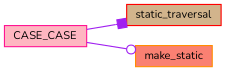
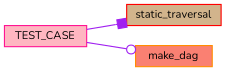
node "CASE_CASE": label "CASE_CASE" -> "TEST_CASE"
node "make_static": label "make_static" -> "make_dag"
